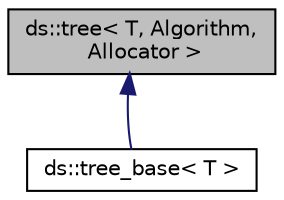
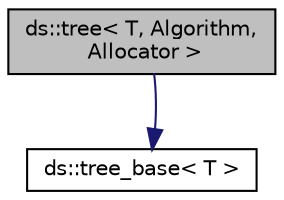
edge "ds::tree_base< T >" -> "ds::tree< T, Algorithm, Allocator >": reversed
